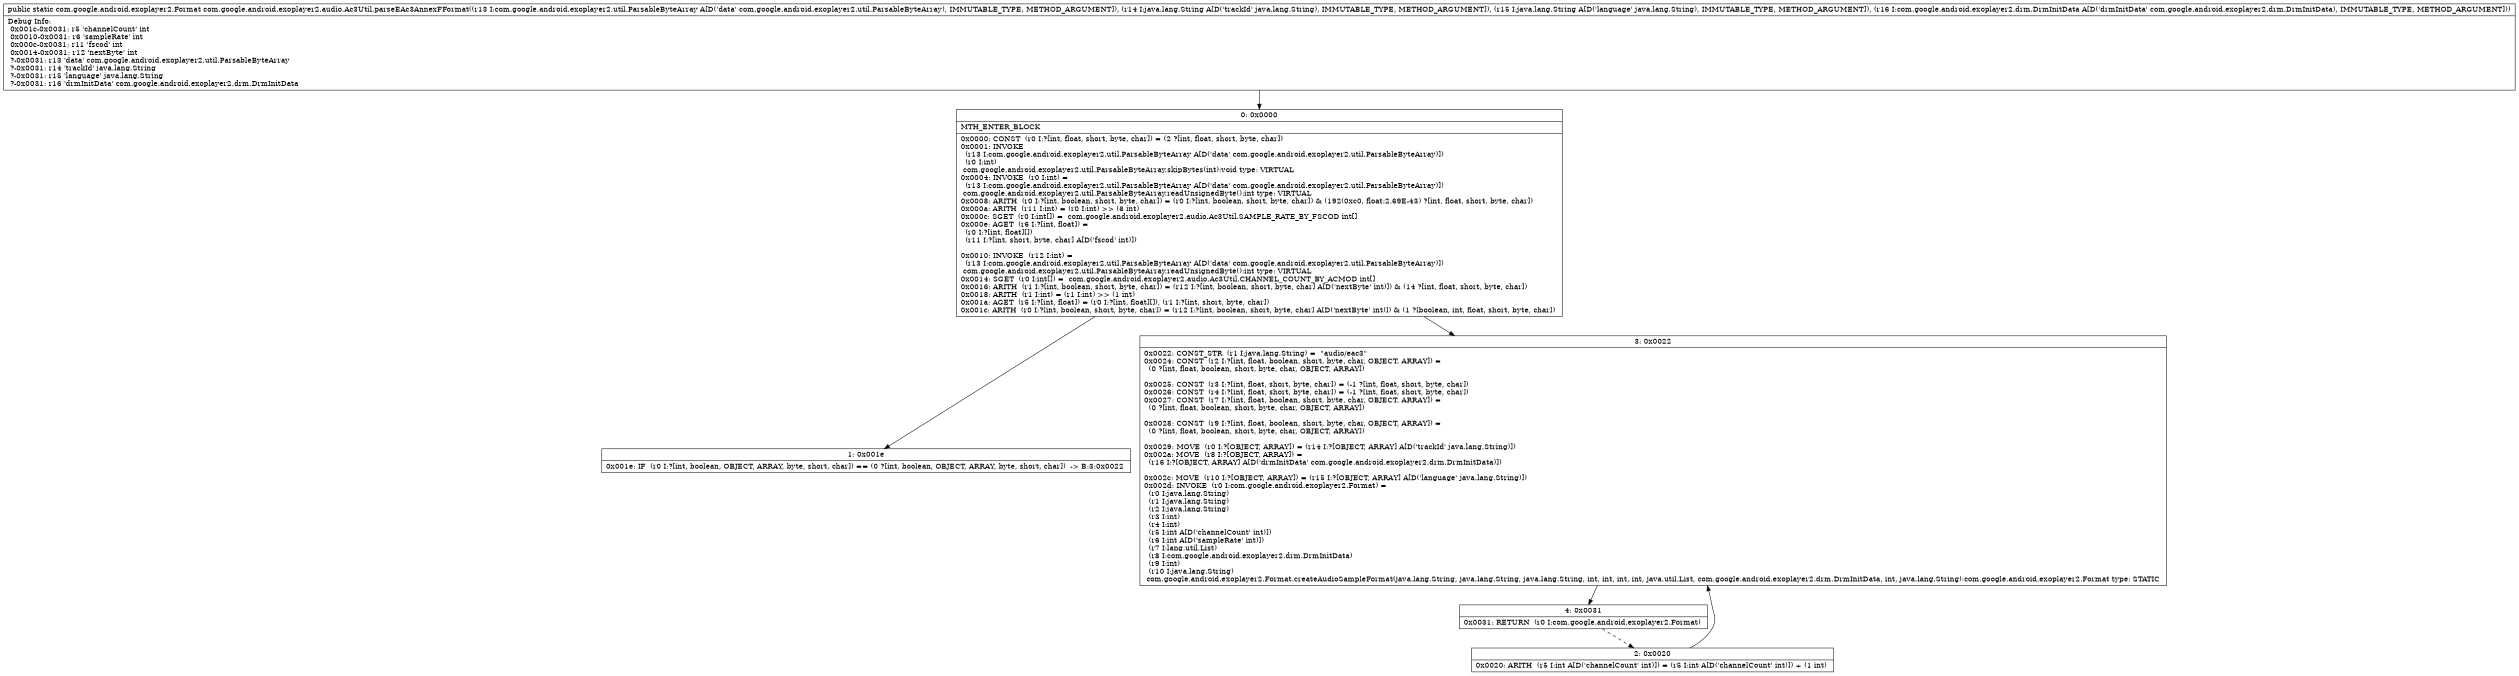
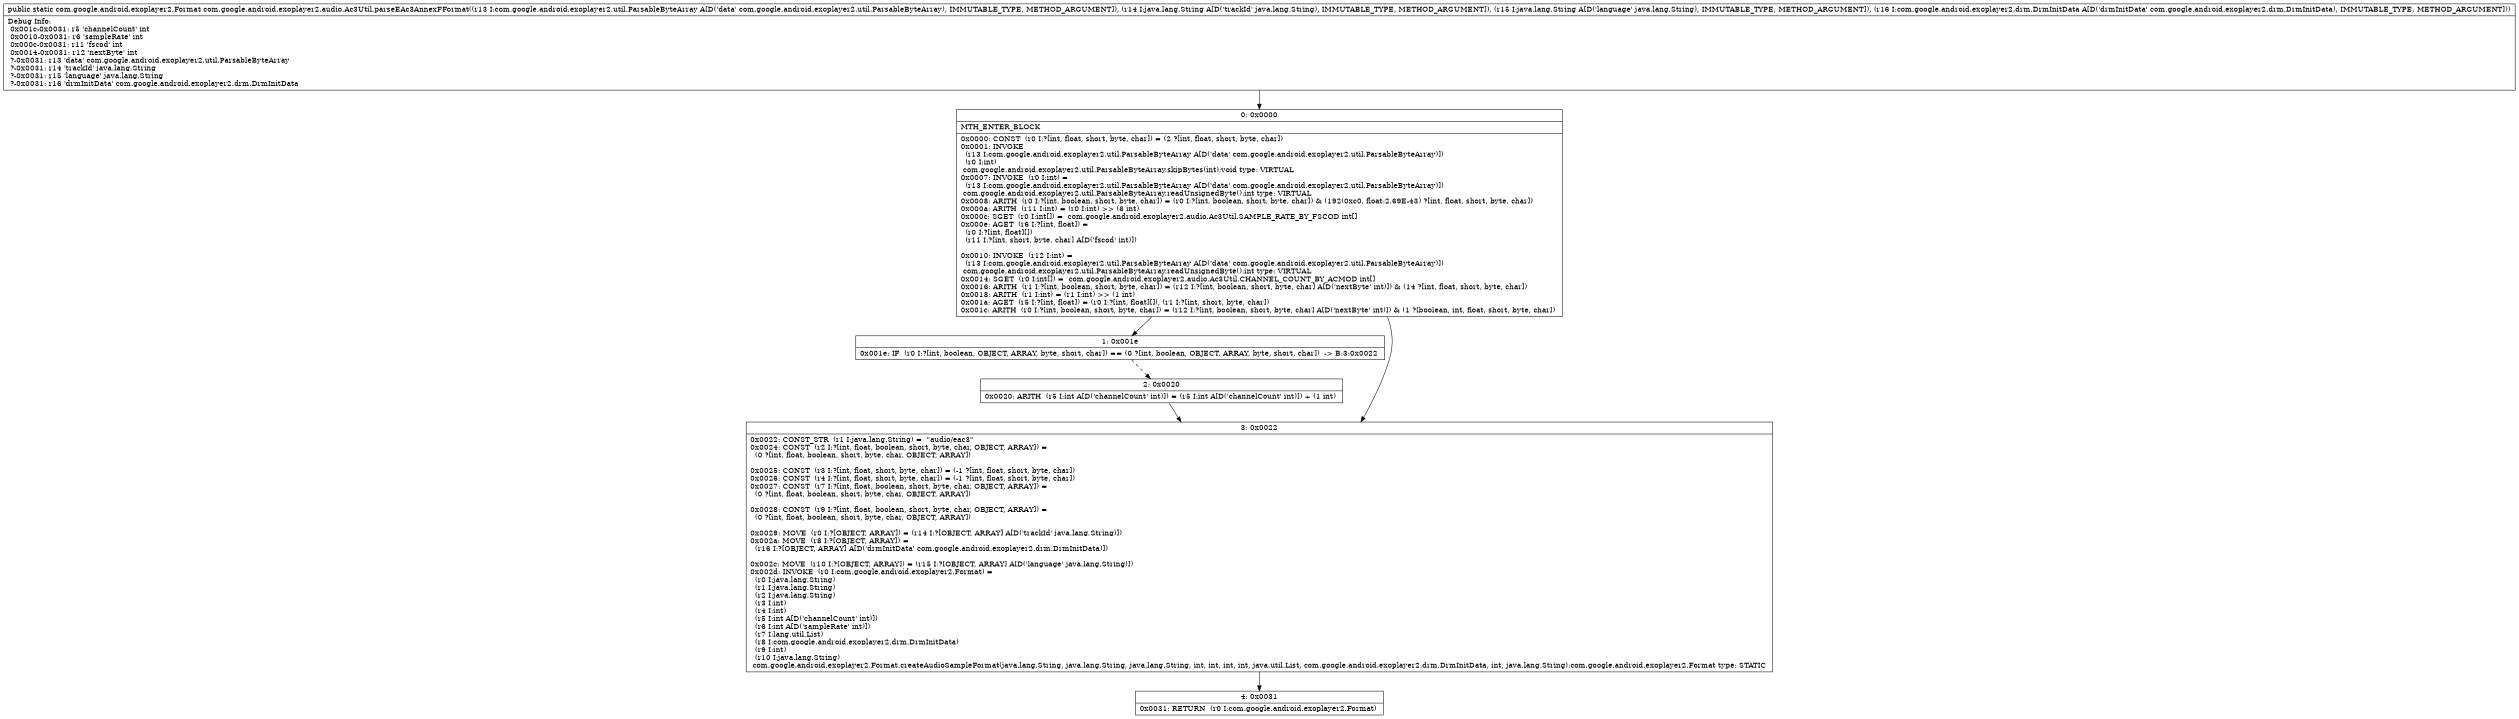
node "0: 0x0000": text "0x0004: INVOKE  (r0 I:int) =" -> "0x0007: INVOKE  (r0 I:int) ="
edge "4: 0x0031" -> "2: 0x0020": now "1: 0x001e" -> "2: 0x0020"
